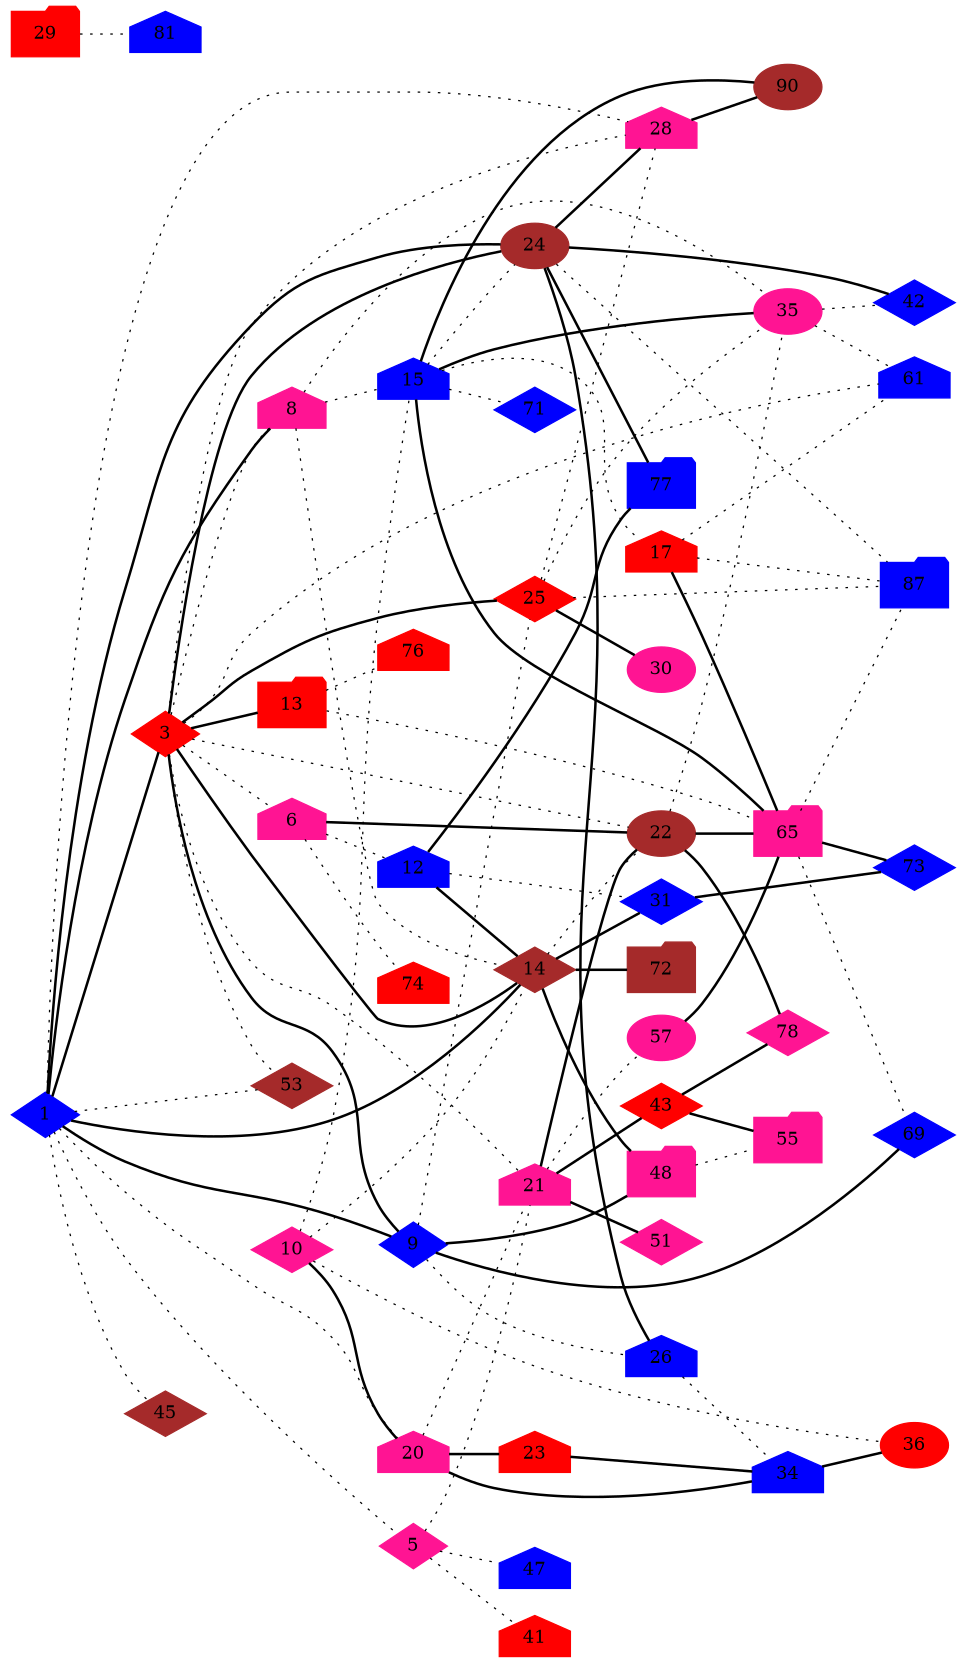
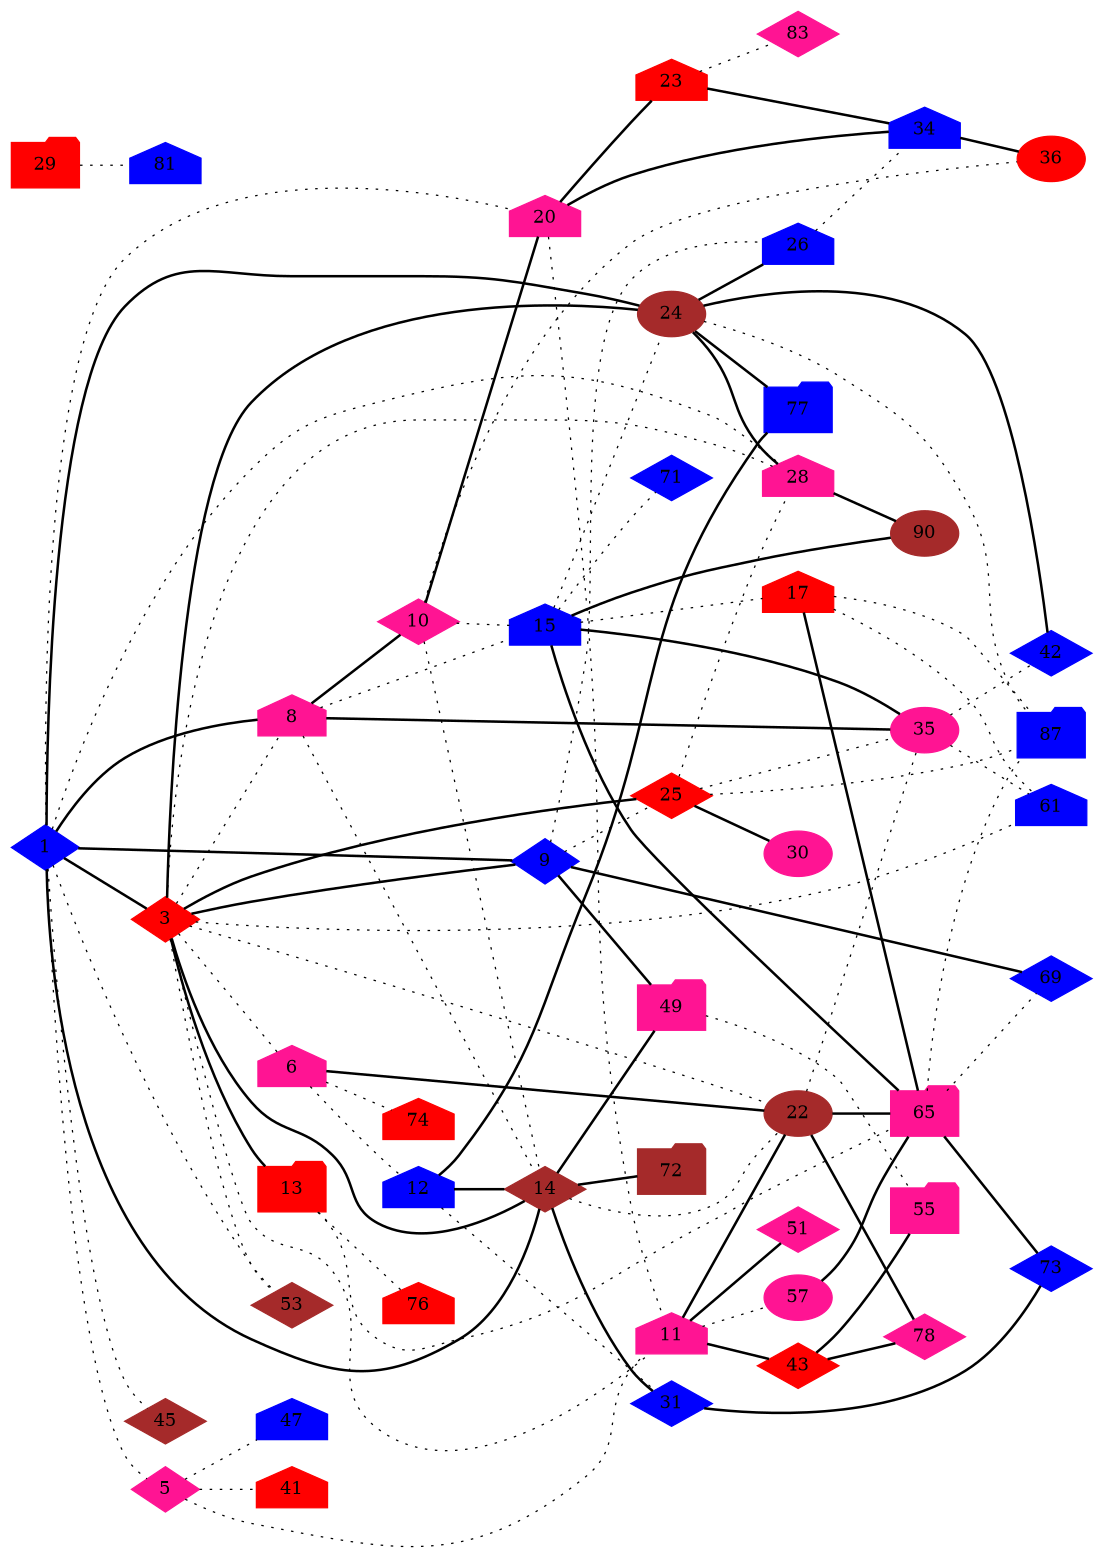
node "83": added
edge "35" -- "8": style dotted -> bold
edge "10" -- "8": added
node "48": label "48" -> "49"
node "21": label "21" -> "11"
